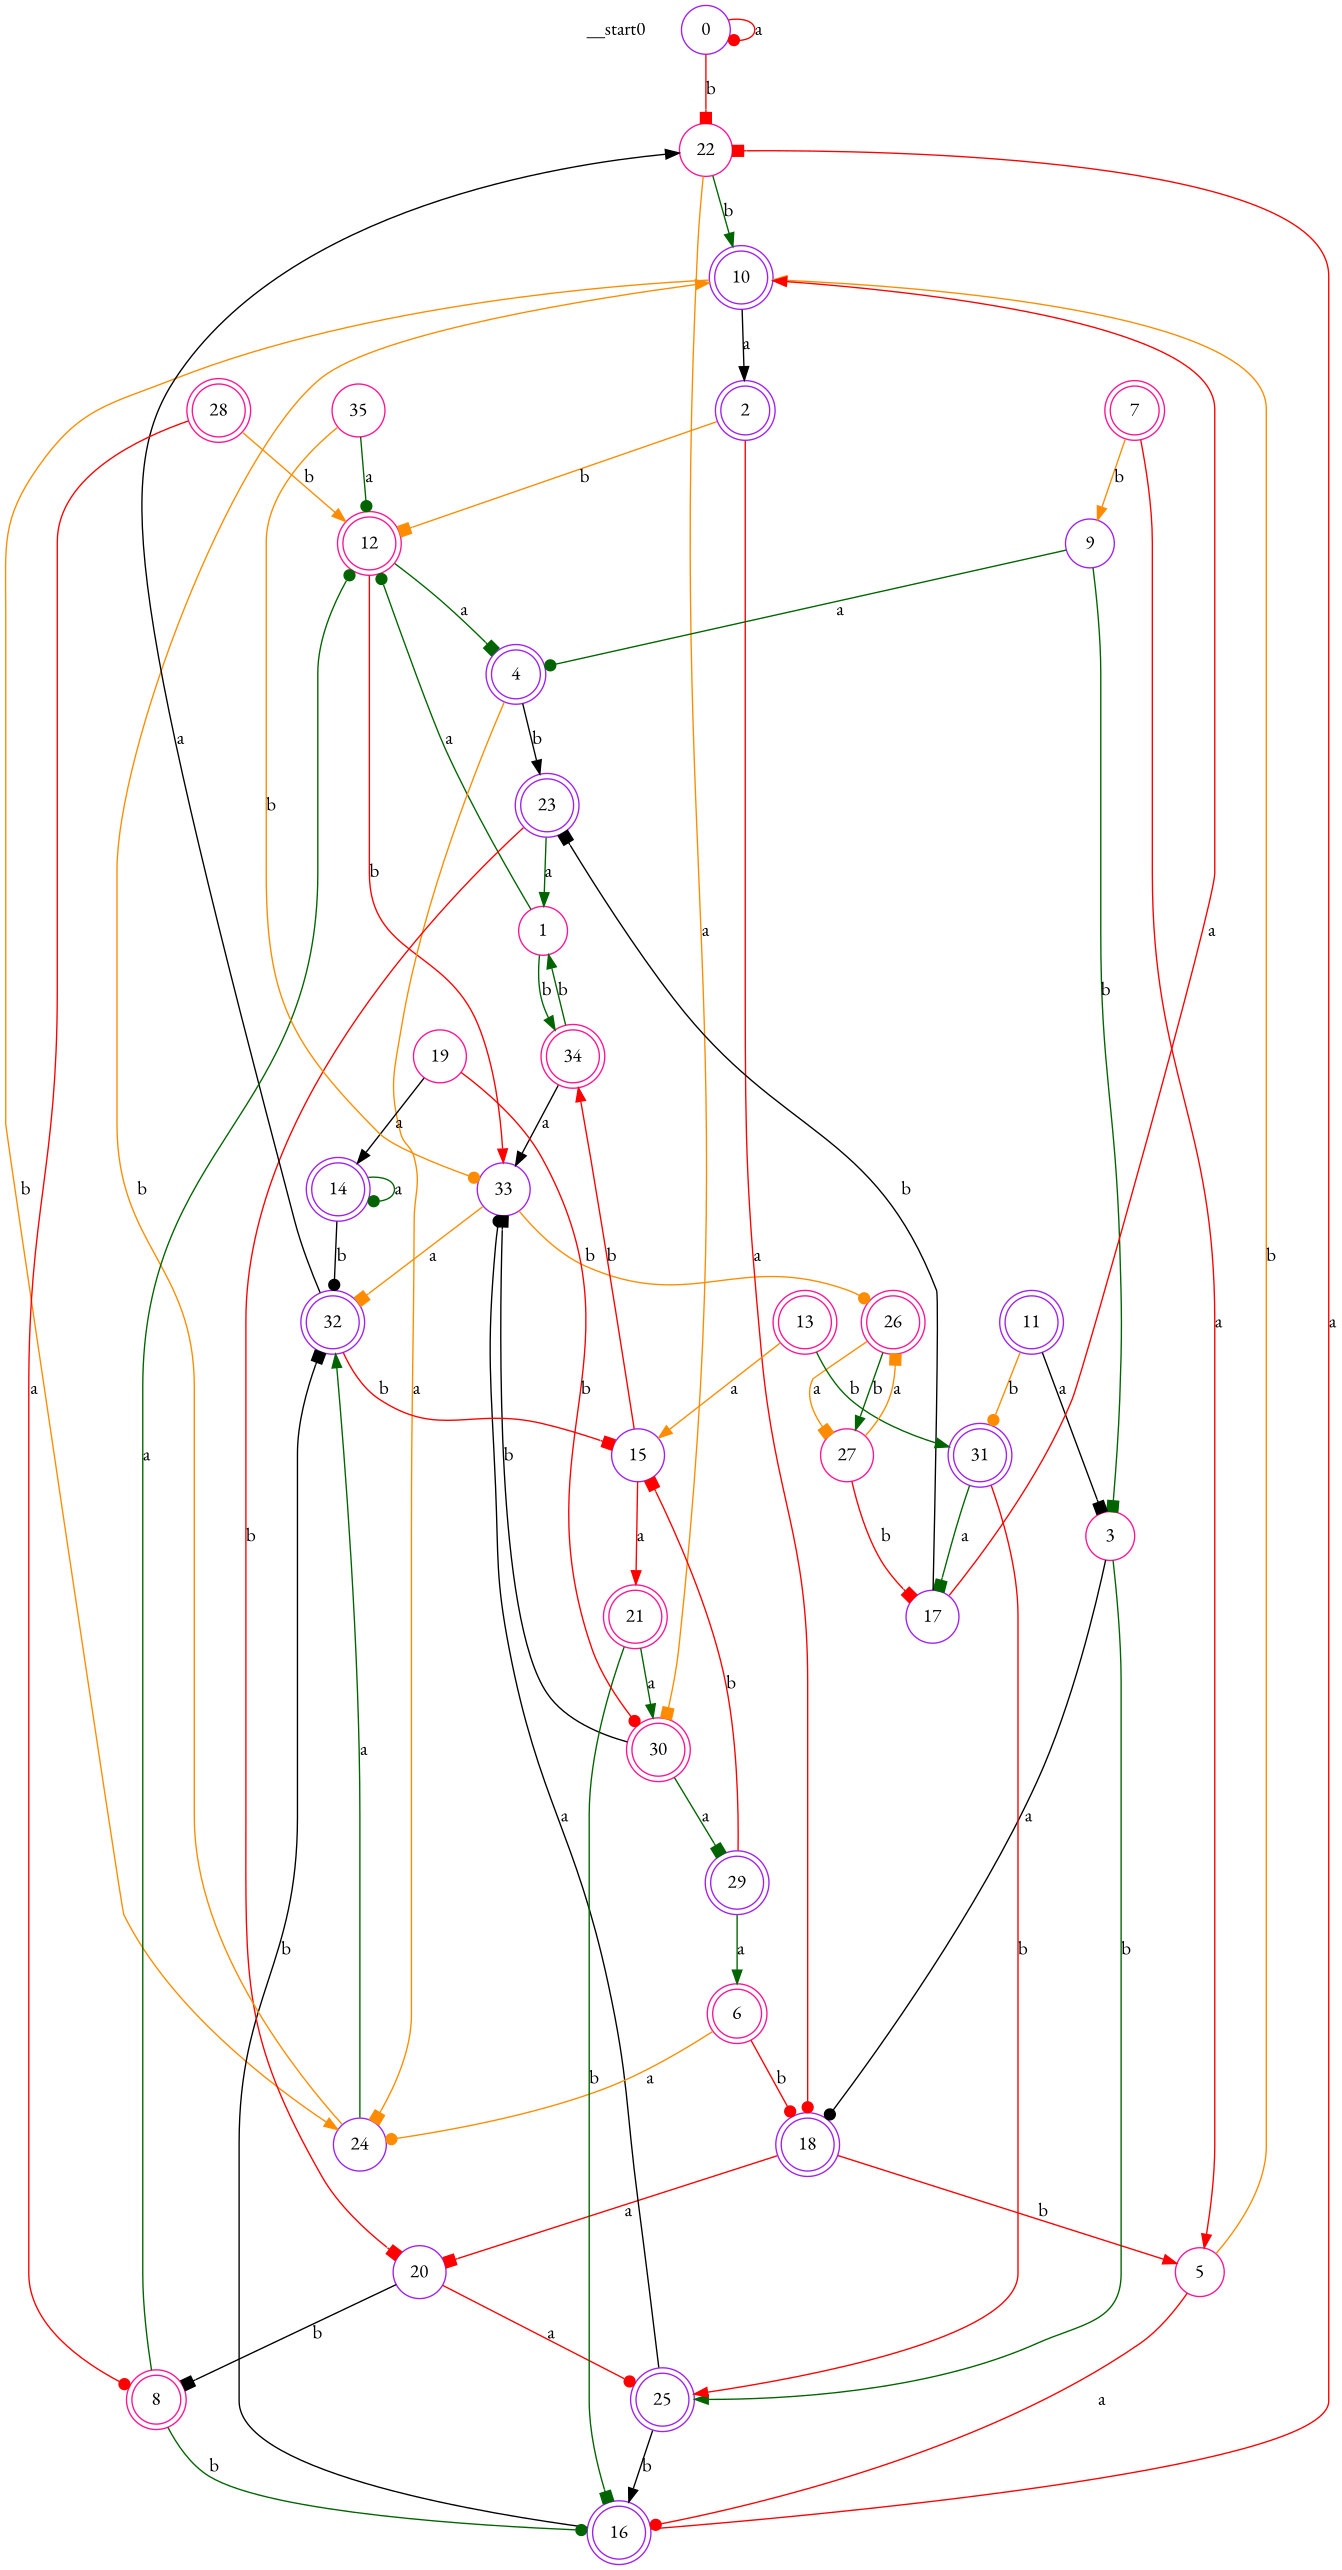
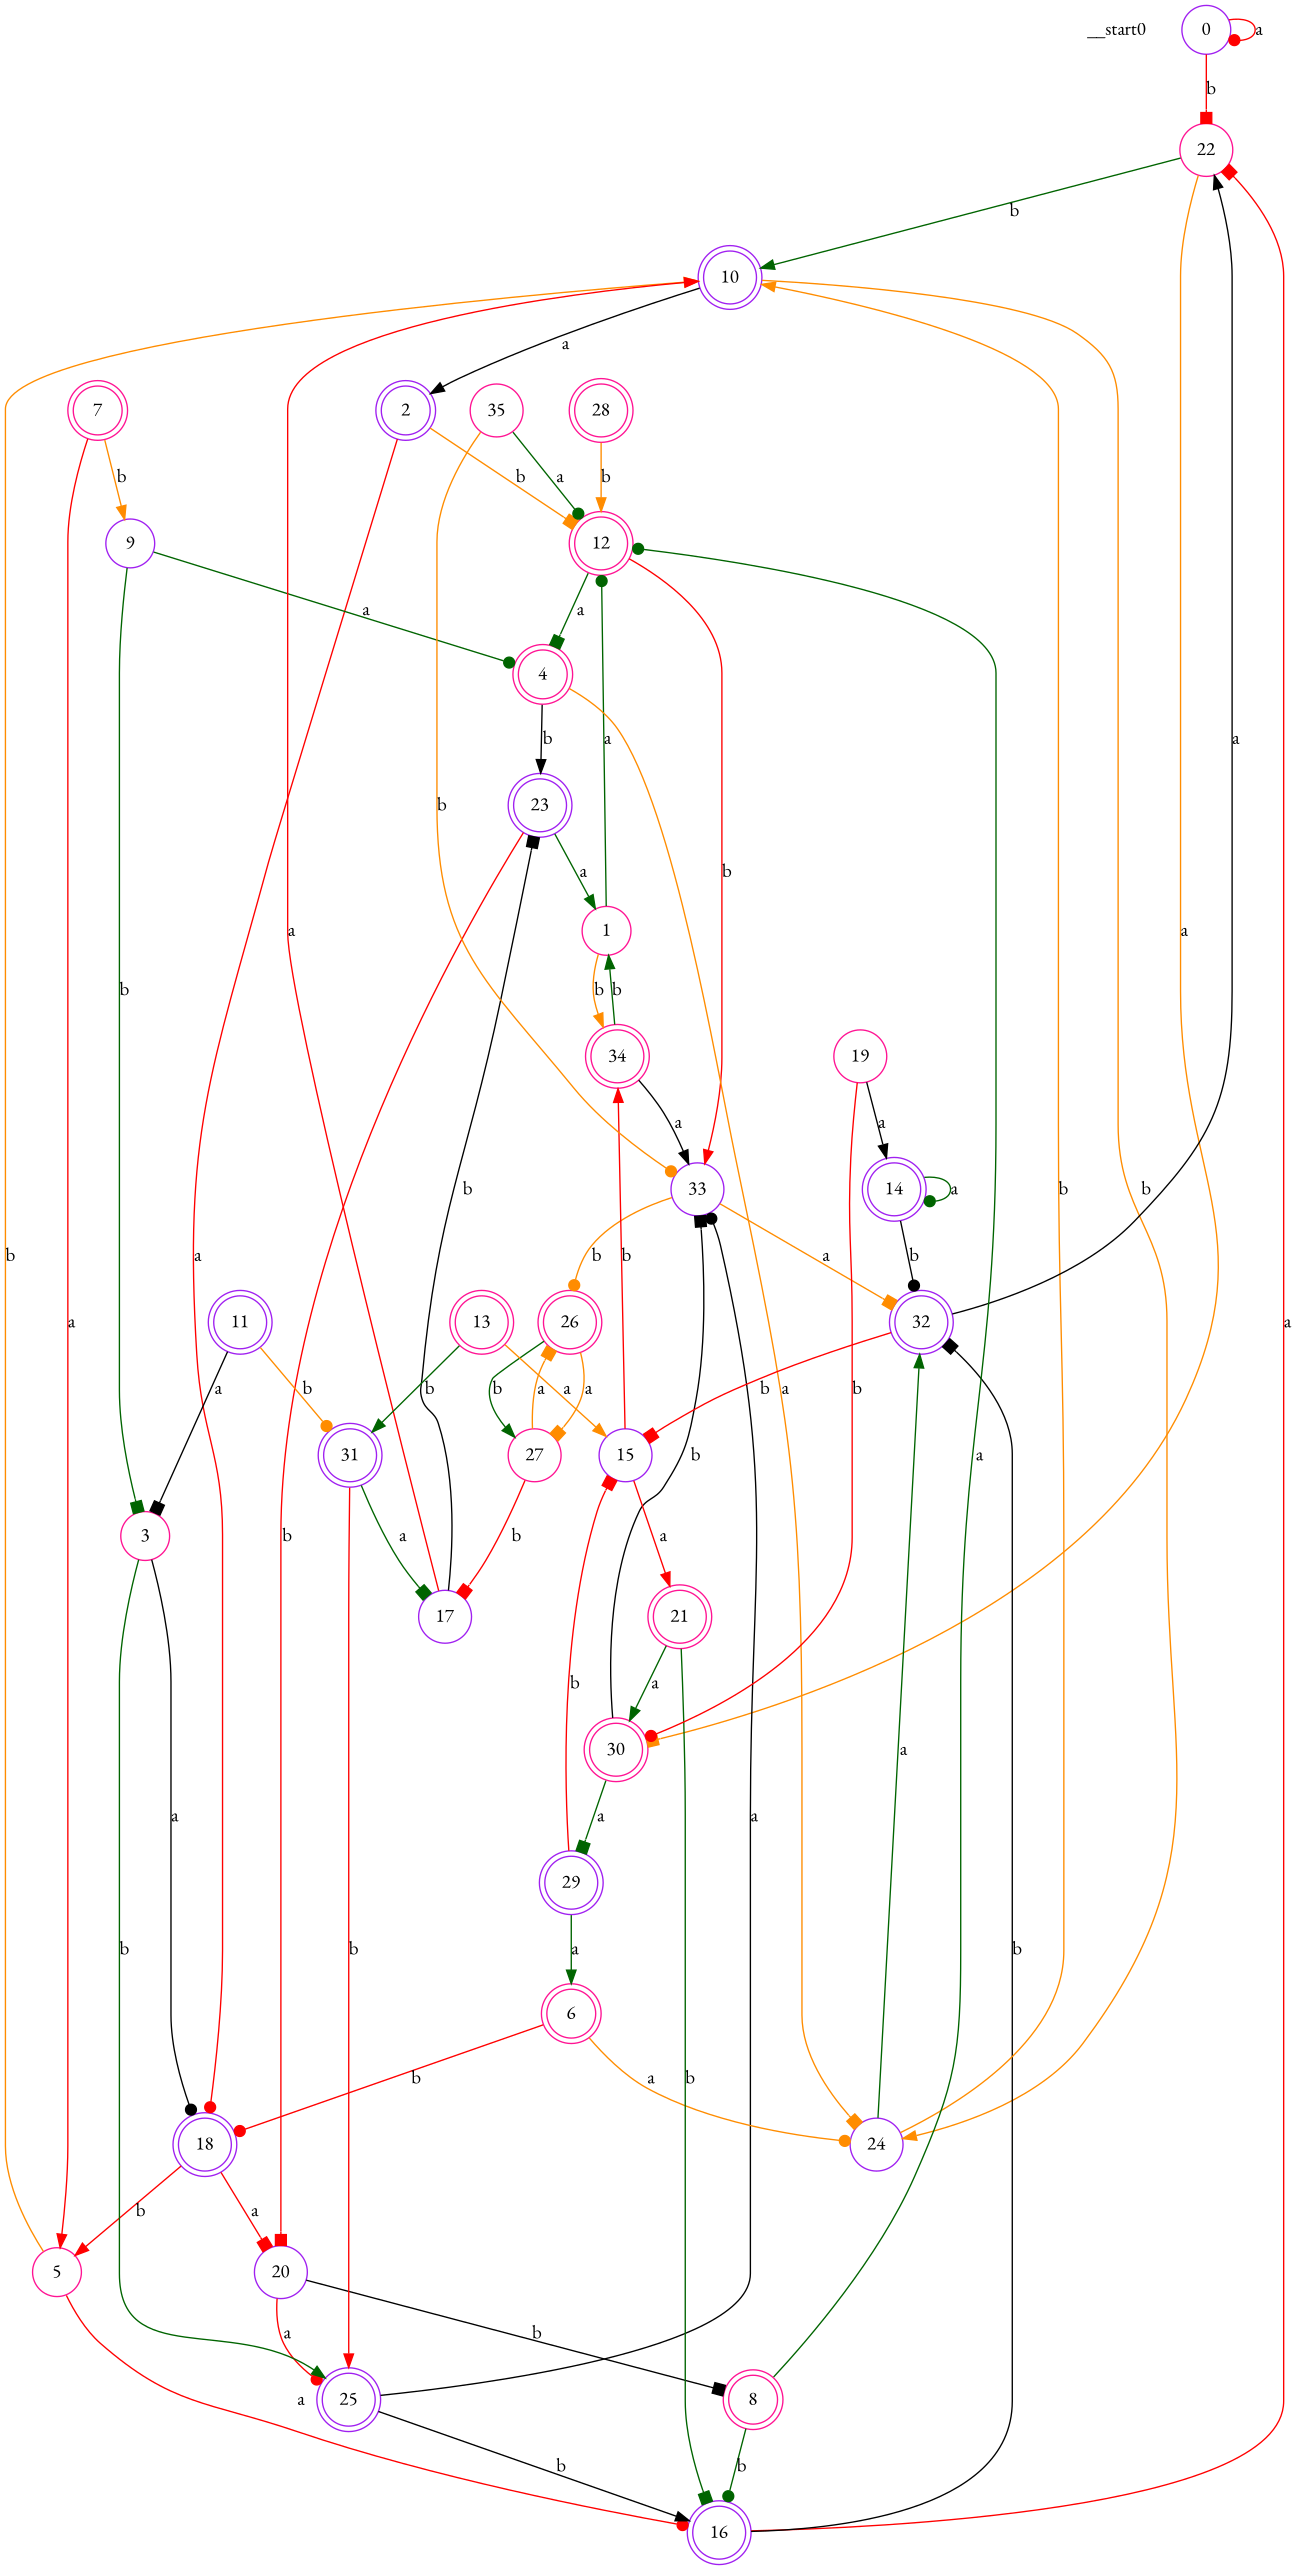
node "4": color purple -> deeppink
edge "1" -> "34": color darkgreen -> darkorange
edge "28" -> "8": removed, label "a"
